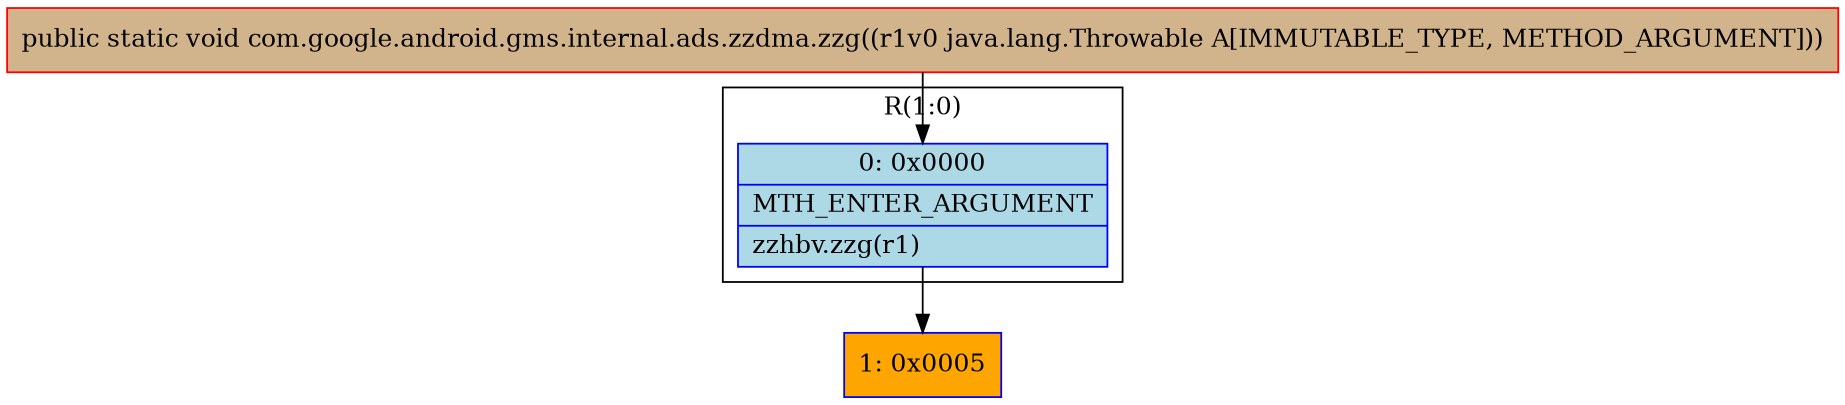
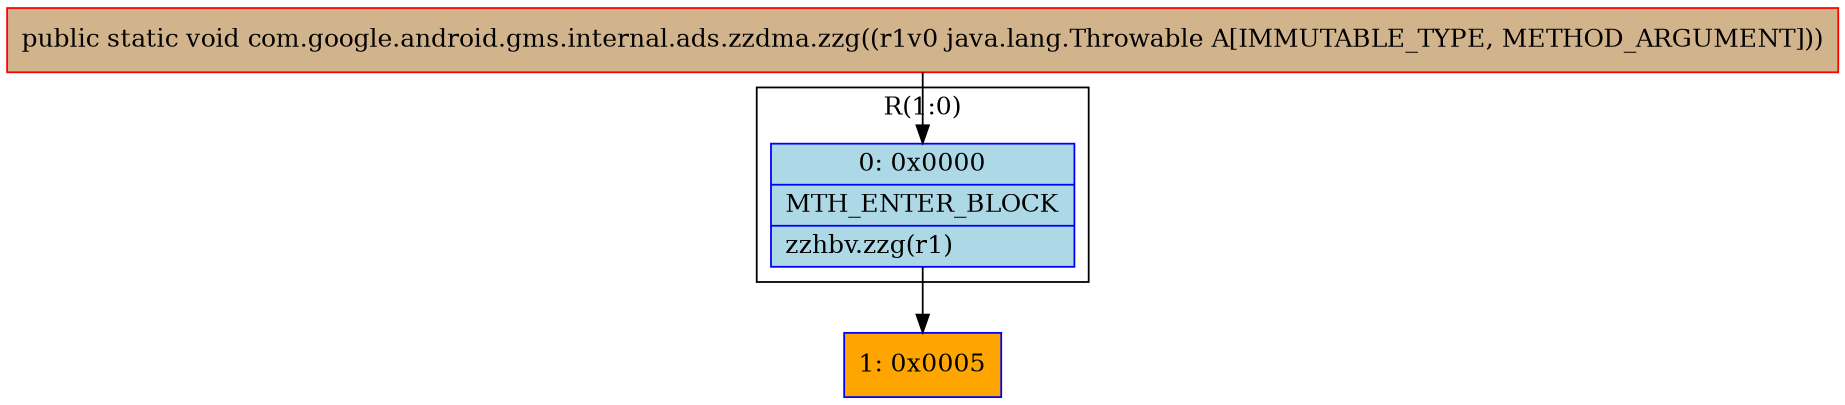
node "0: 0x0000": text "MTH_ENTER_ARGUMENT" -> "MTH_ENTER_BLOCK"
